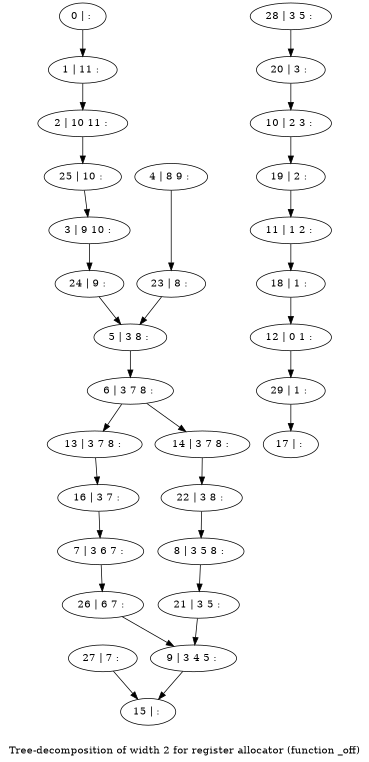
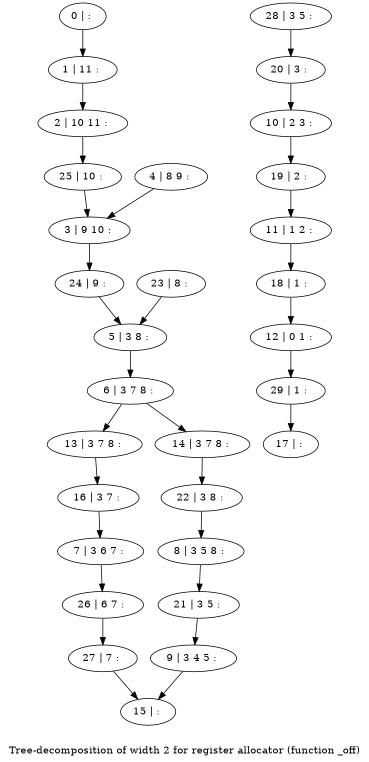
edge "4 | 8 9 :" -> "23 | 8 :": now "4 | 8 9 :" -> "3 | 9 10 :"
edge "26 | 6 7 :" -> "9 | 3 4 5 :": now "26 | 6 7 :" -> "27 | 7 :"
